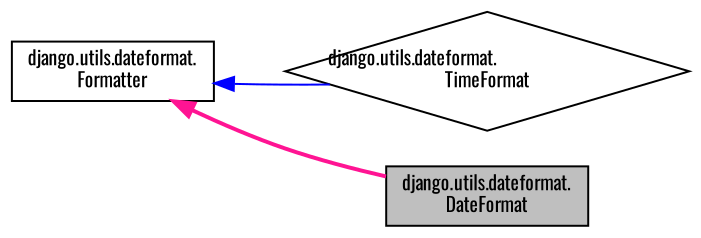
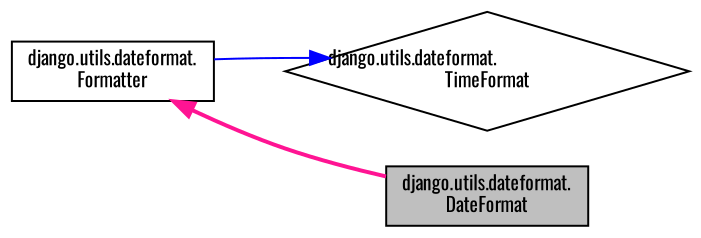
edge "django.utils.dateformat. TimeFormat" -> "django.utils.dateformat. Formatter": reversed
